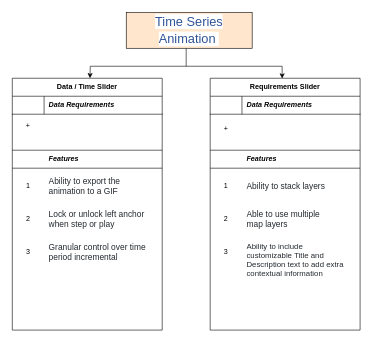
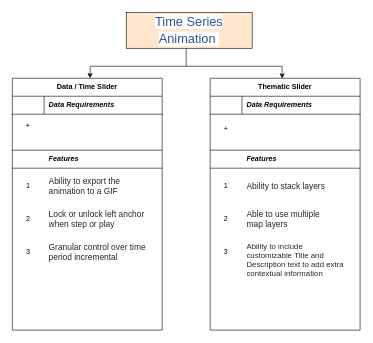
node "Requirements Slider": label "Requirements Slider" -> "Thematic Slider"
